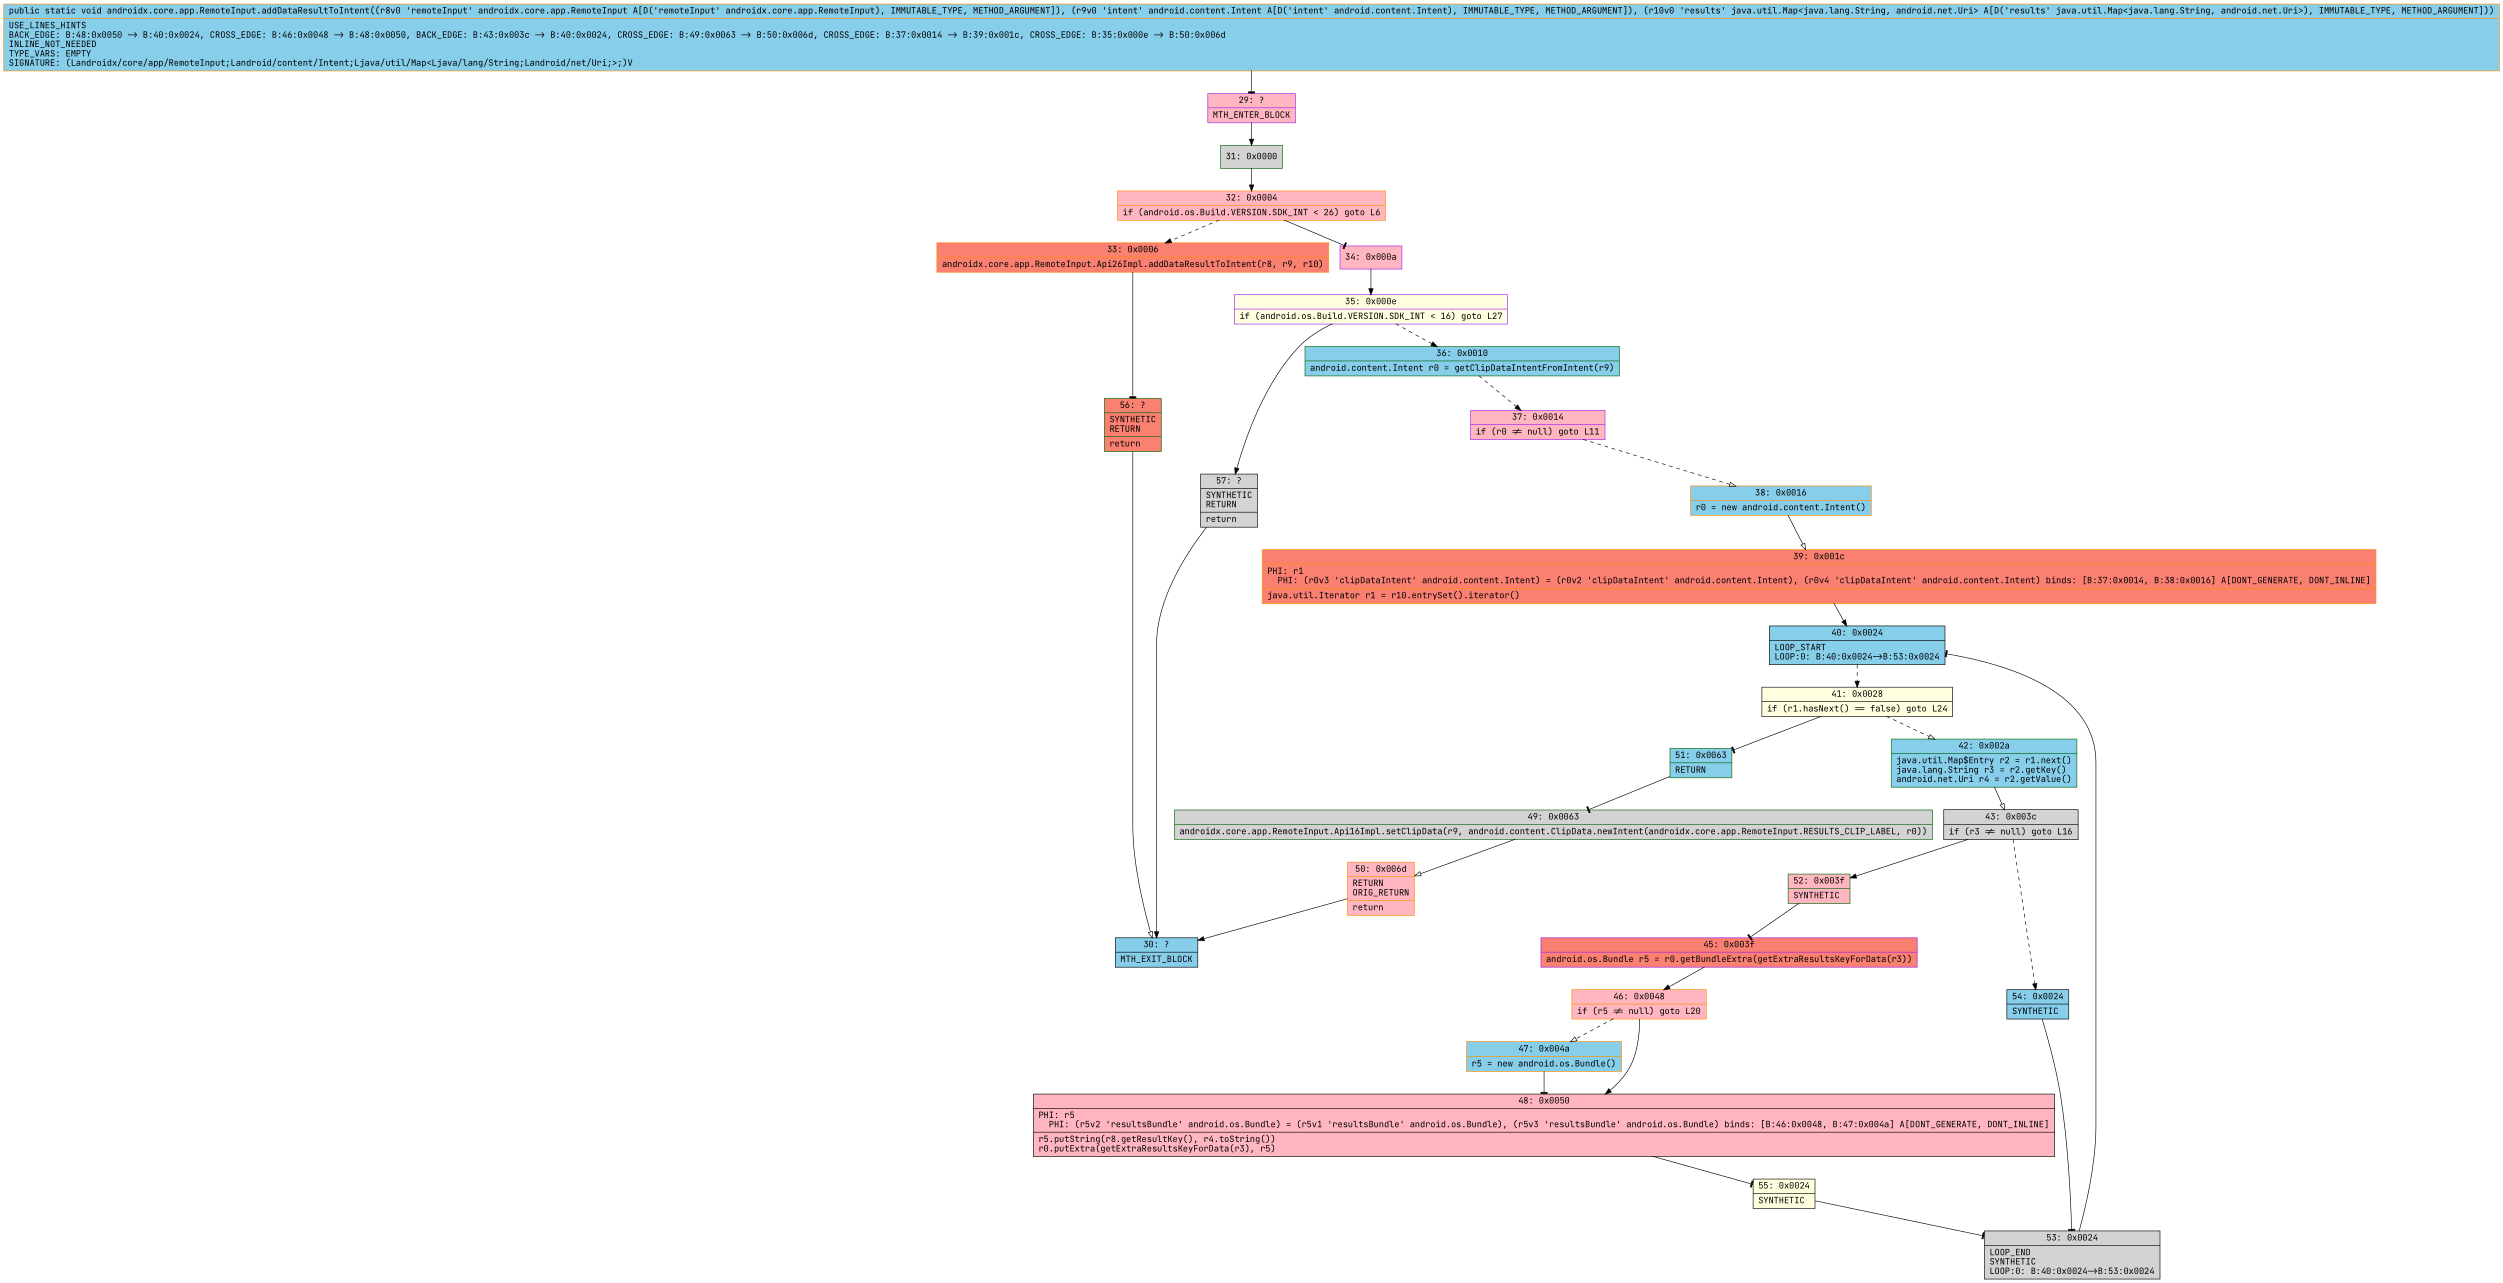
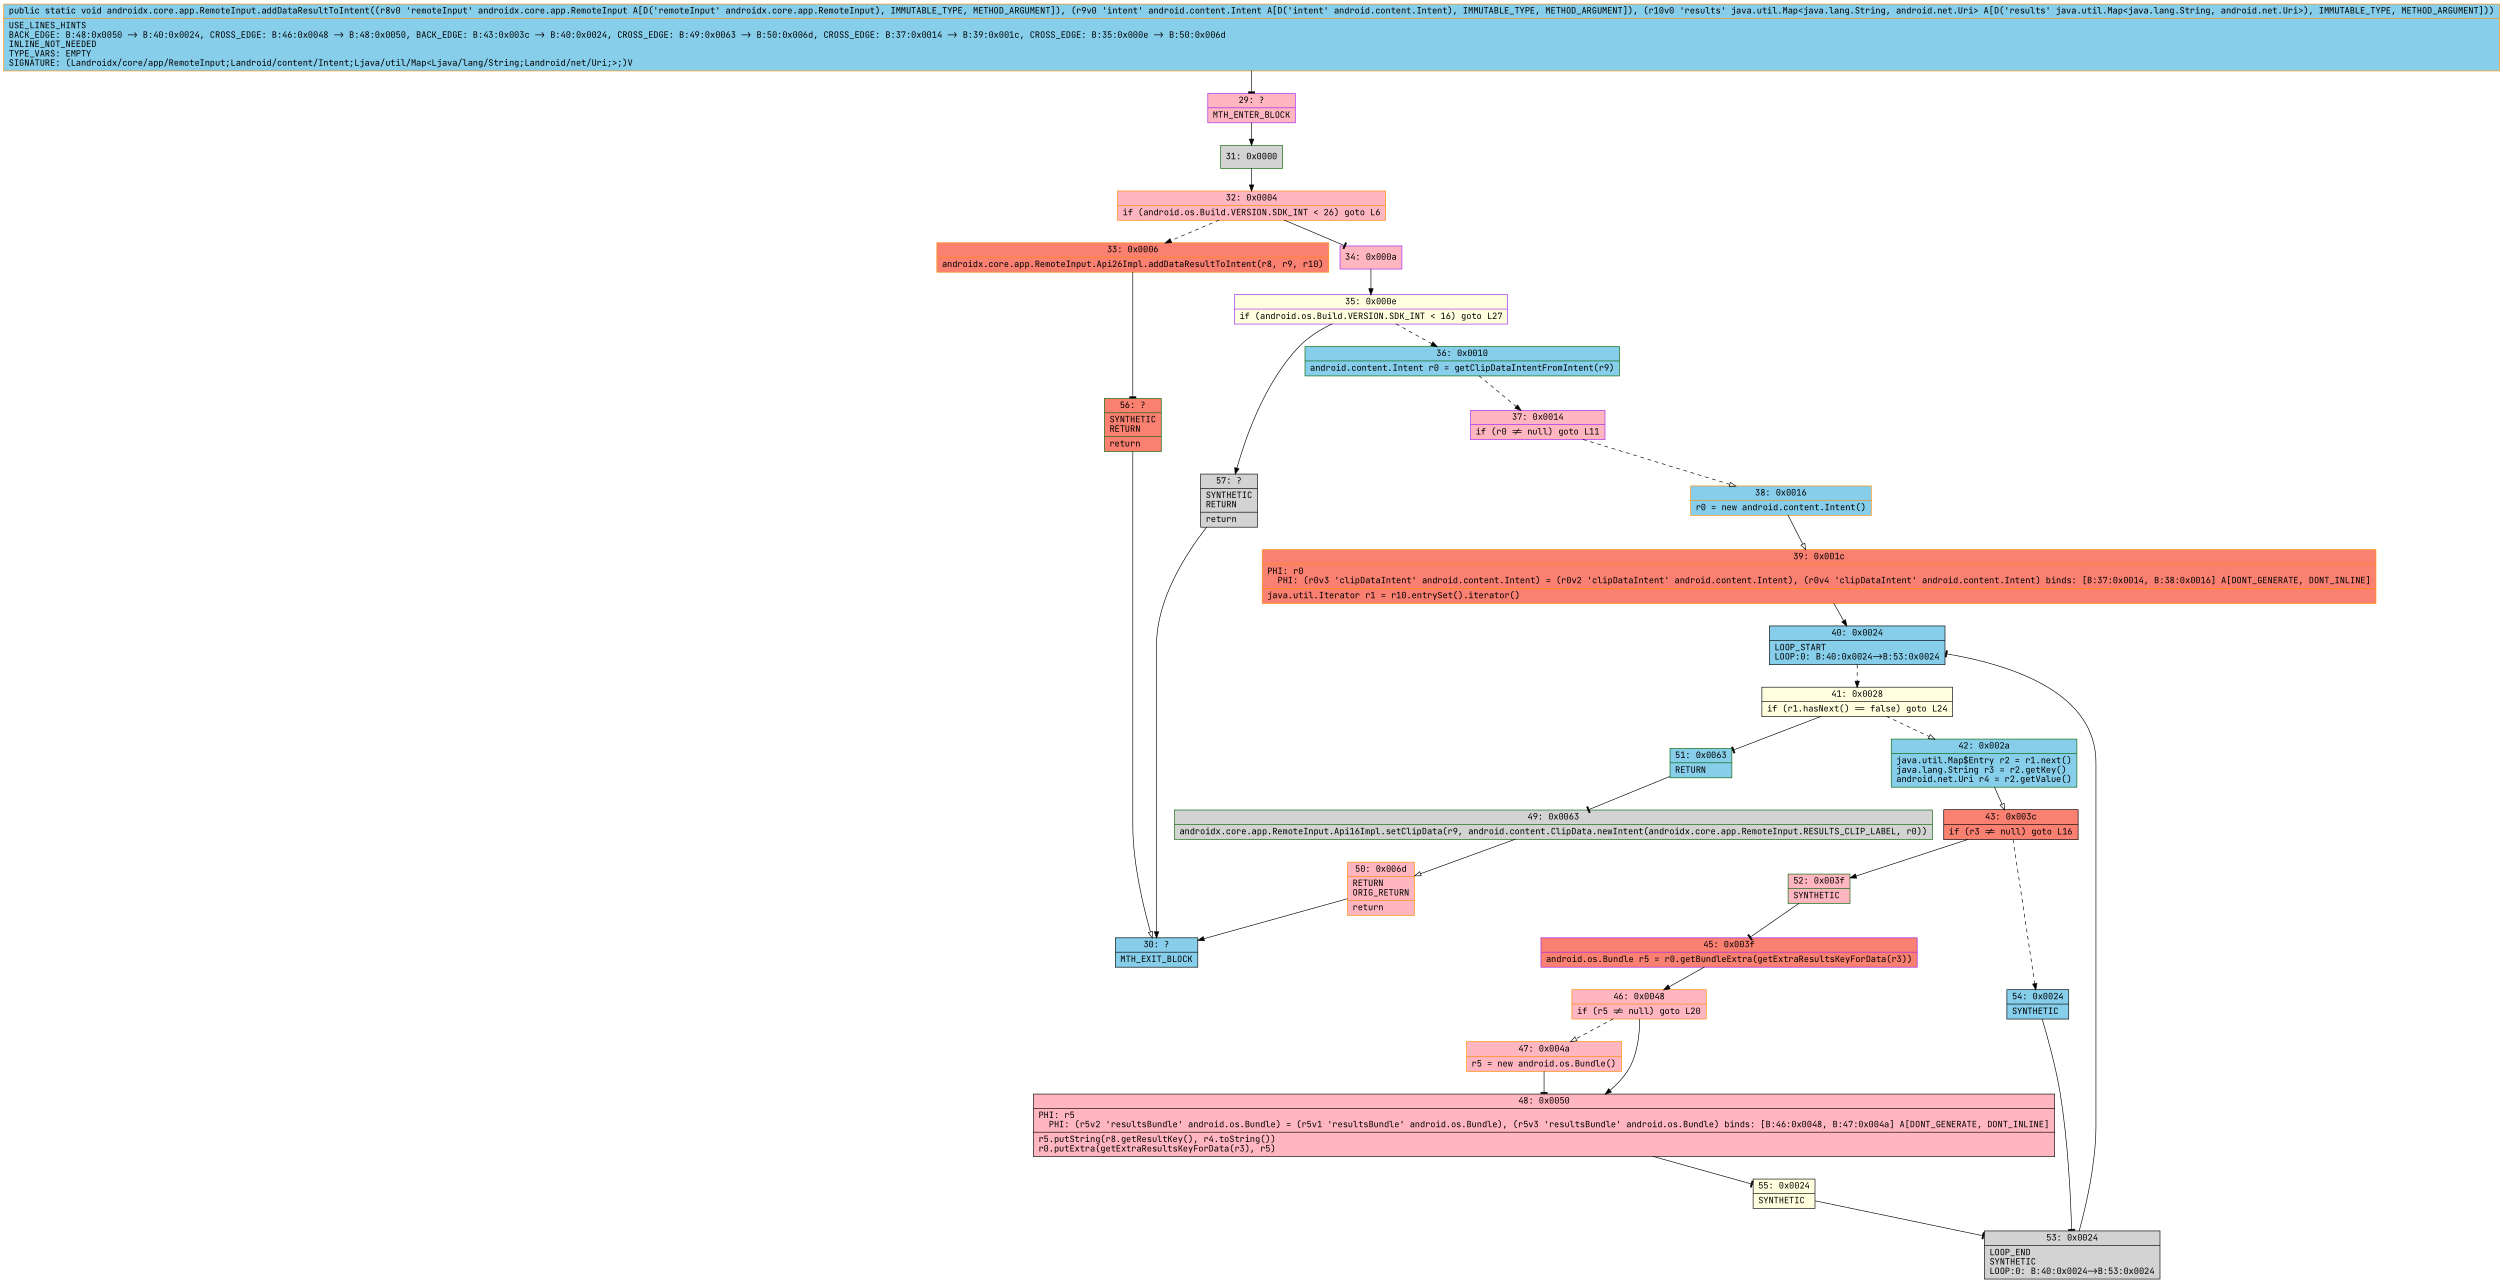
node "39: 0x001c": text "PHI: r1" -> "PHI: r0"
node "43: 0x003c": fillcolor lightgrey -> salmon
node "47: 0x004a": fillcolor skyblue -> lightpink
